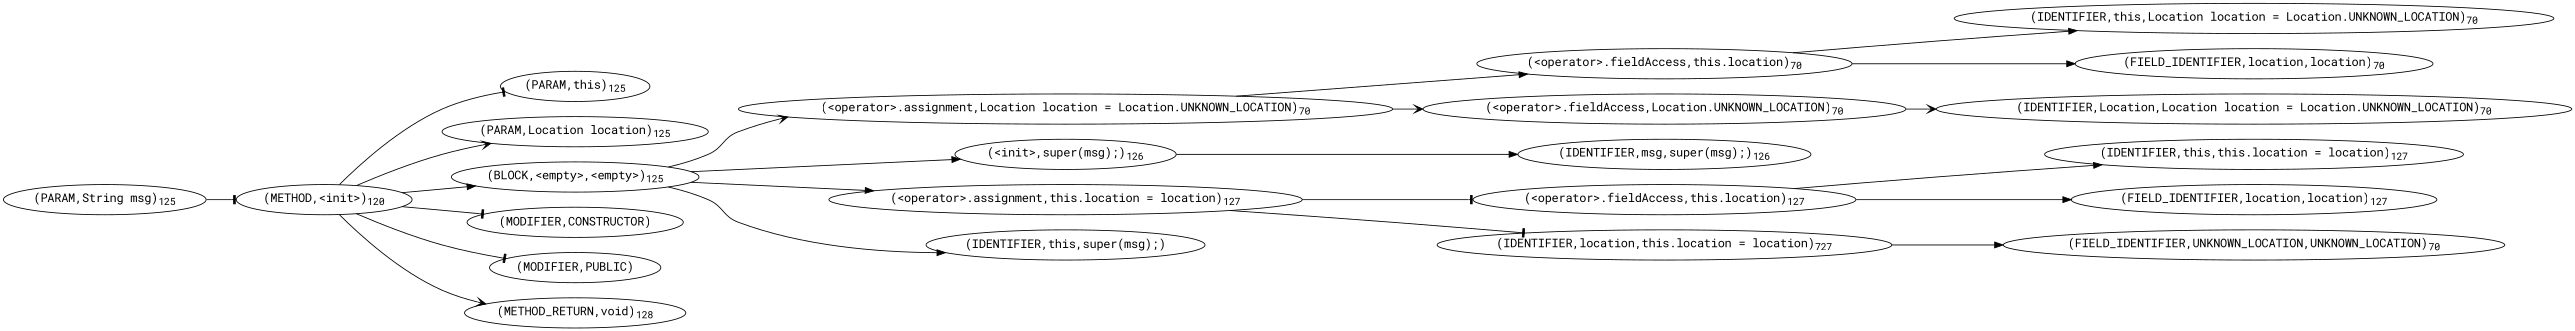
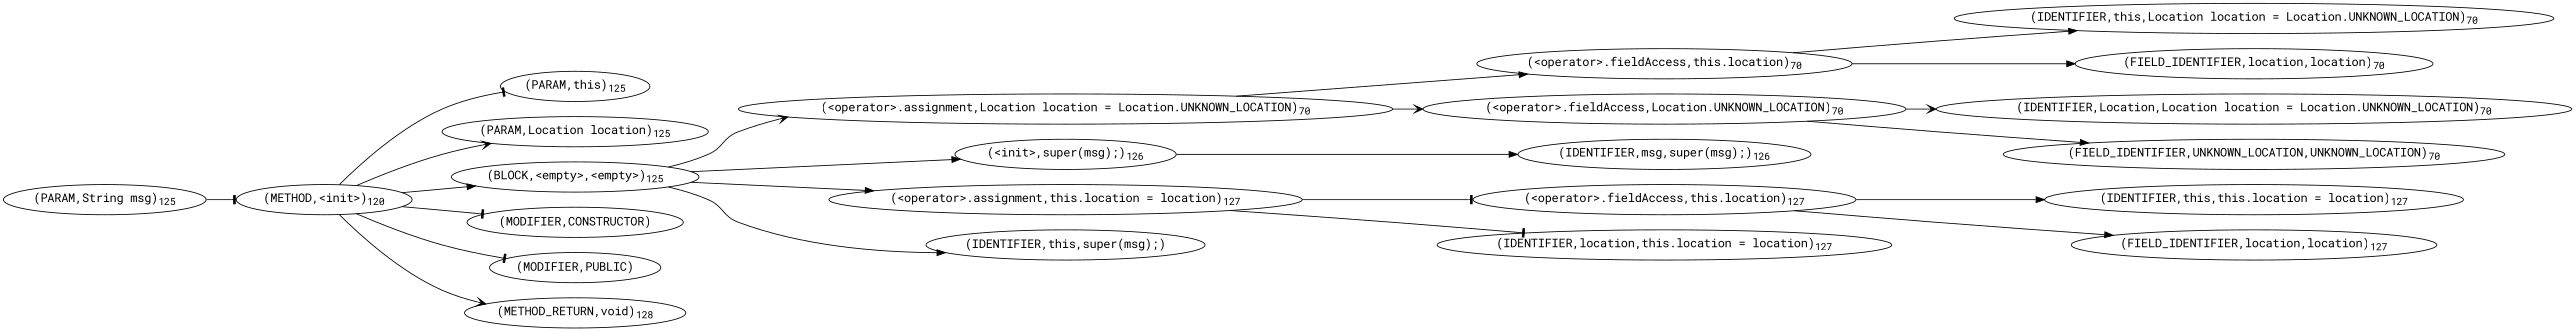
node "(IDENTIFIER,location,this.location = location)": text "727" -> "127"
edge "(IDENTIFIER,location,this.location = location)" -> "(FIELD_IDENTIFIER,UNKNOWN_LOCATION,UNKNOWN_LOCATION)": now "(<operator>.fieldAccess,Location.UNKNOWN_LOCATION)" -> "(FIELD_IDENTIFIER,UNKNOWN_LOCATION,UNKNOWN_LOCATION)"
